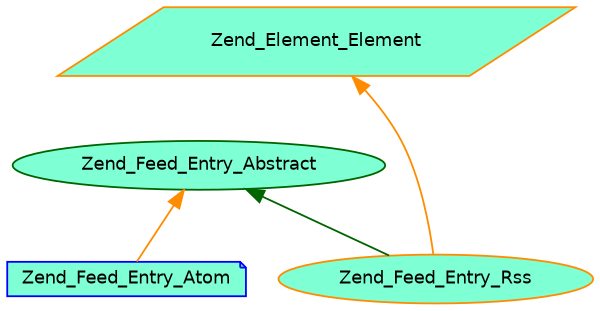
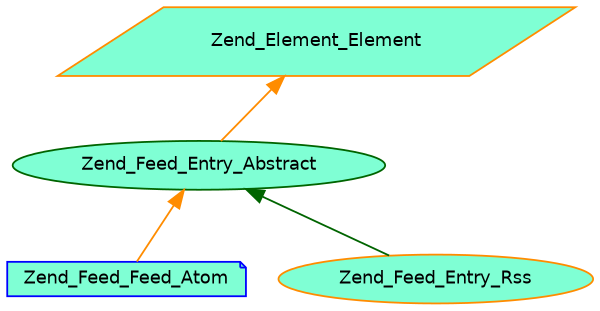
edge "Zend_Feed_Entry_Rss" -> "Zend_Element_Element": now "Zend_Feed_Entry_Abstract" -> "Zend_Element_Element"
node "Zend_Feed_Entry_Atom": label "Zend_Feed_Entry_Atom" -> "Zend_Feed_Feed_Atom"
